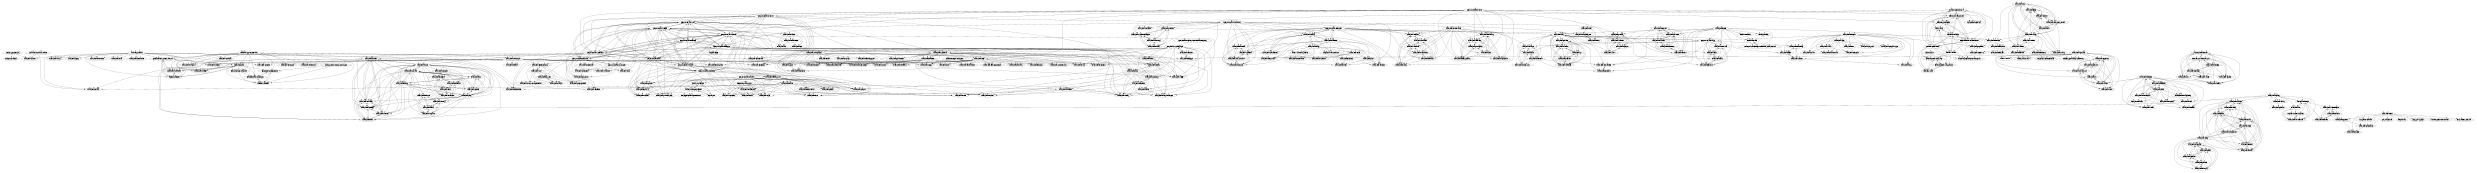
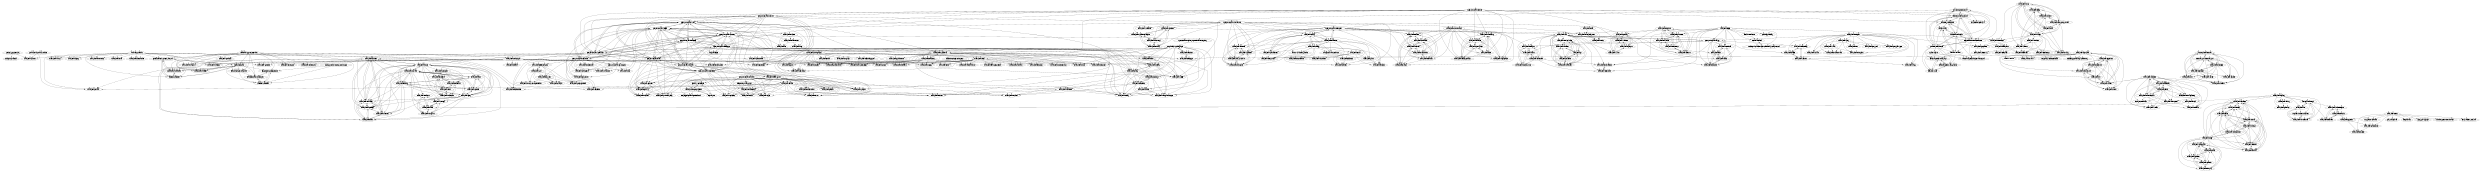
node "oslabs-beta/geSvelte": label "oslabs-beta/geSvelte" -> "oslabs-chatroom/geSvelte"
